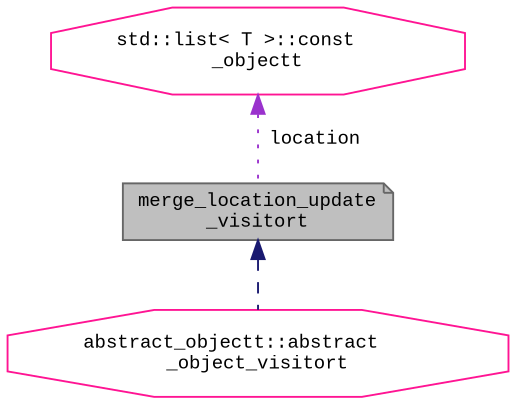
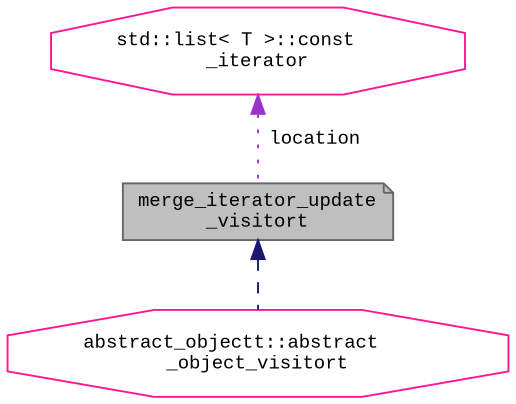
node "std::list< T >::const _objectt": label "std::list< T >::const _objectt" -> "std::list< T >::const _iterator"
node "merge_location_update _visitort": label "merge_location_update _visitort" -> "merge_iterator_update _visitort"
